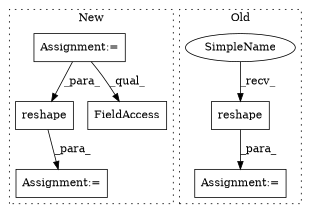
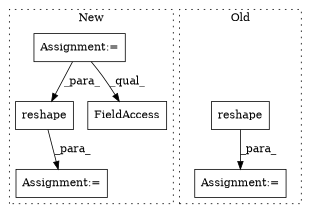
node "SimpleName": removed
